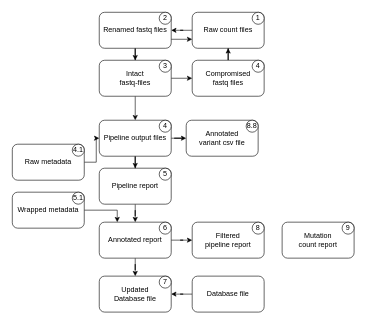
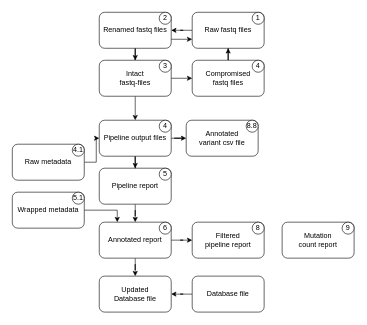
node "Raw count files": label "Raw count files" -> "Raw fastq files"
node "7": removed
